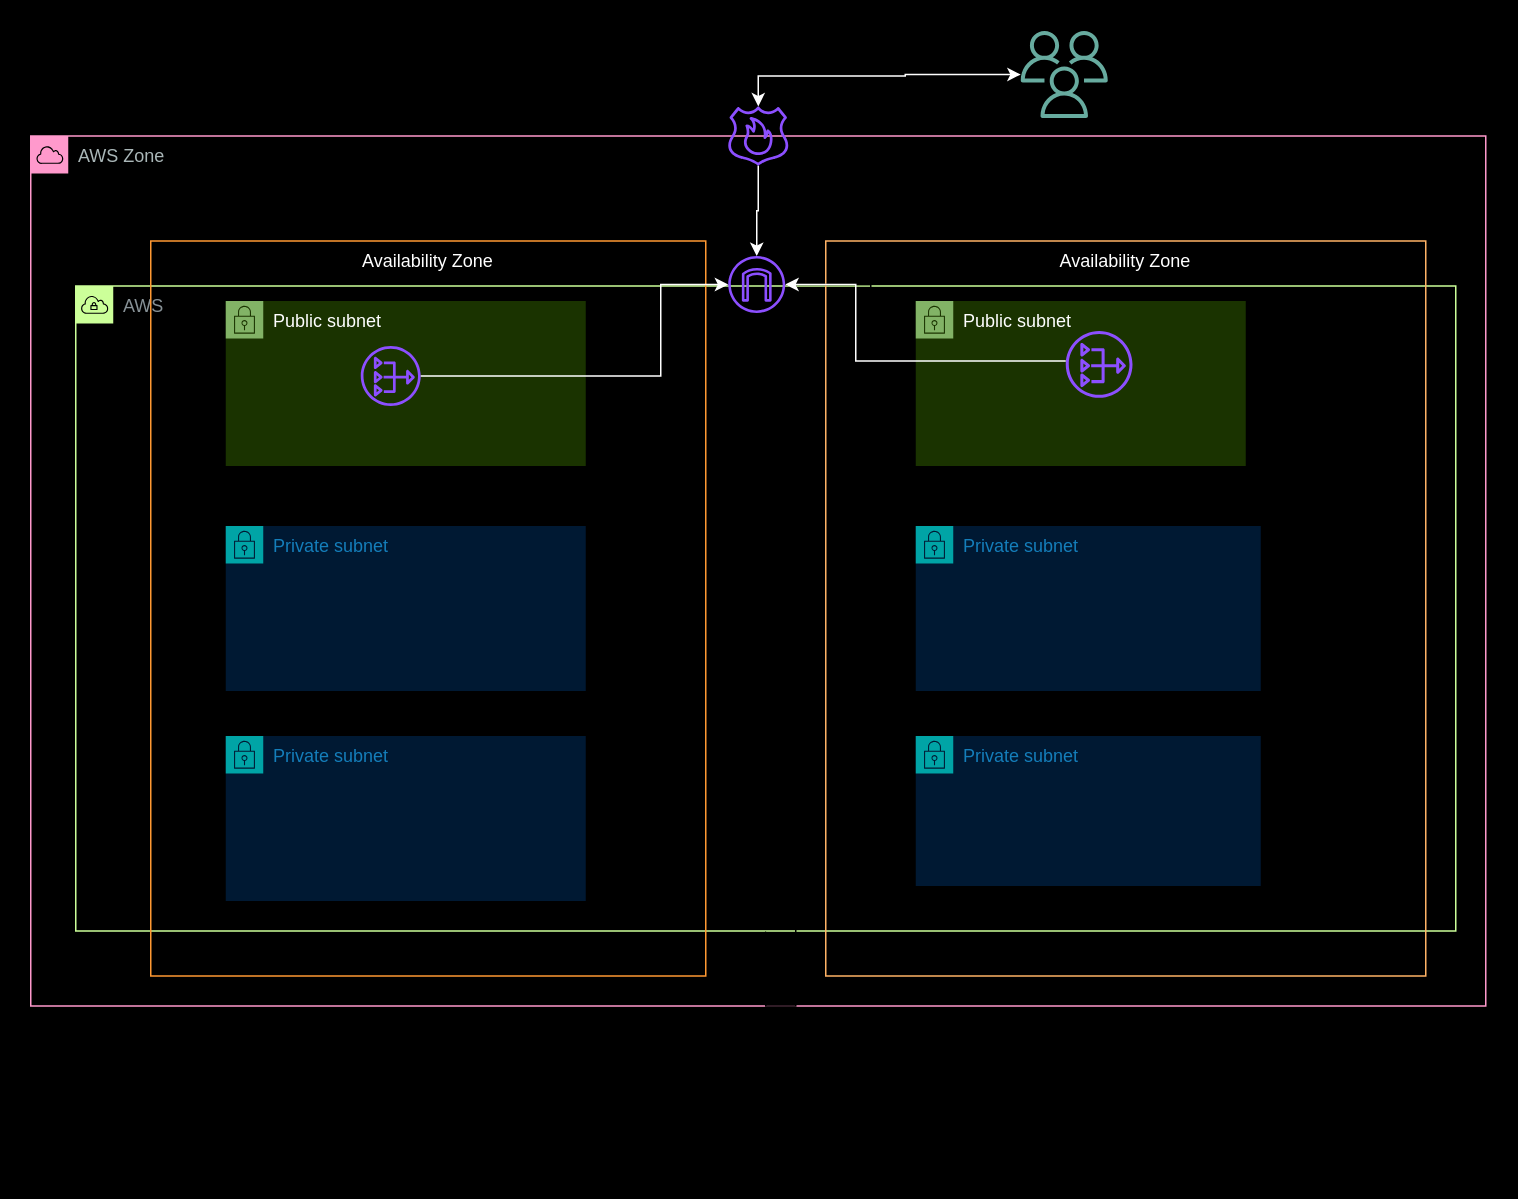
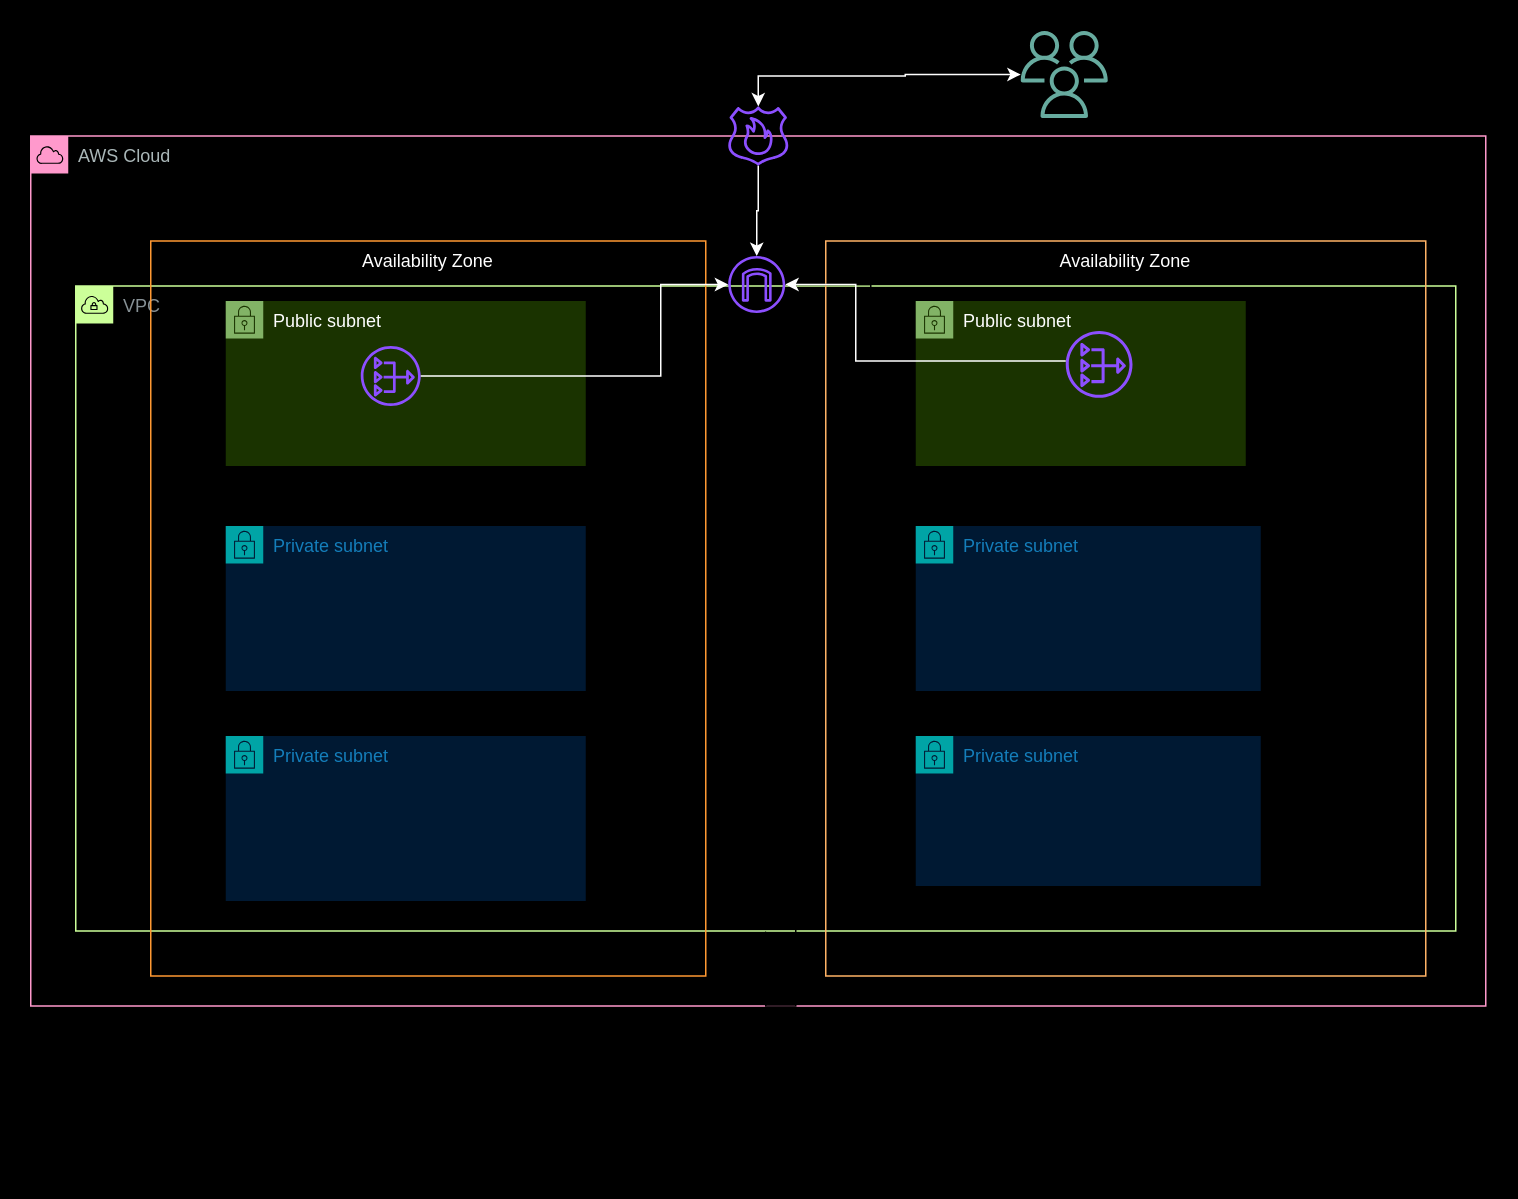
node "AWS Zone": label "AWS Zone" -> "AWS Cloud"
node "AWS": label "AWS" -> "VPC"
